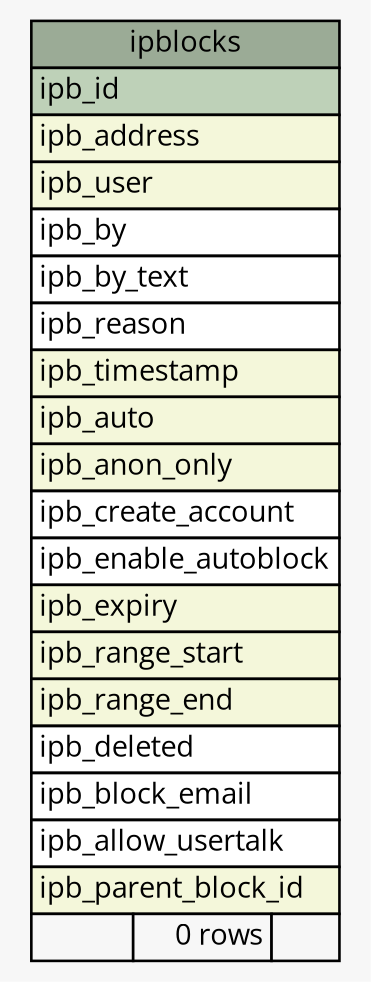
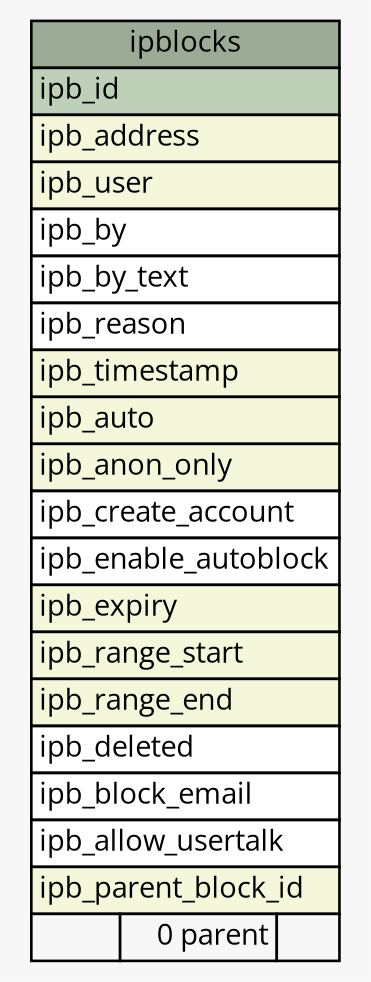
node "ipblocks": text "0 rows" -> "0 parent"
